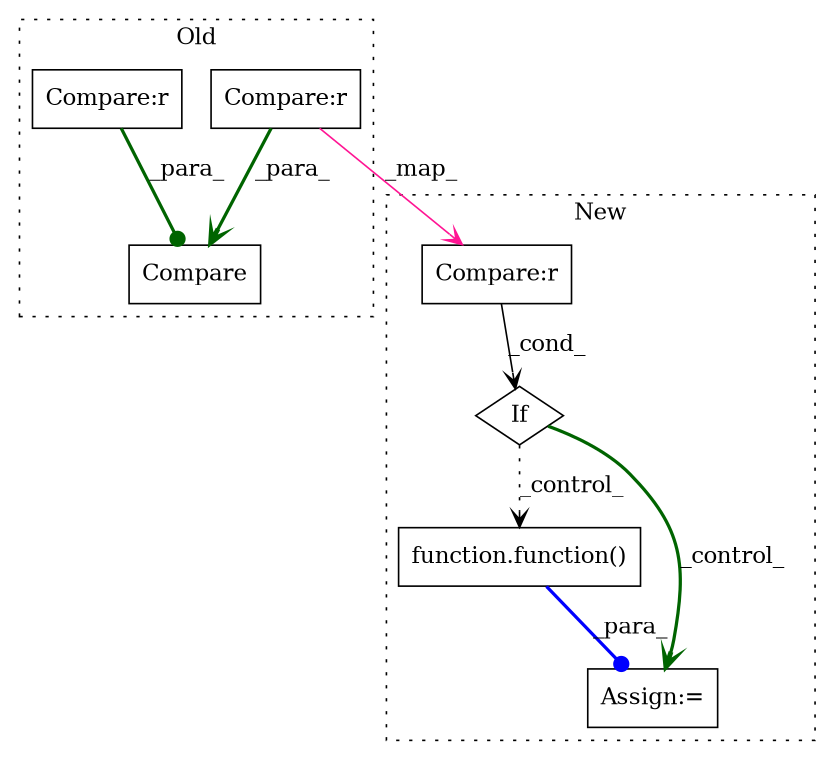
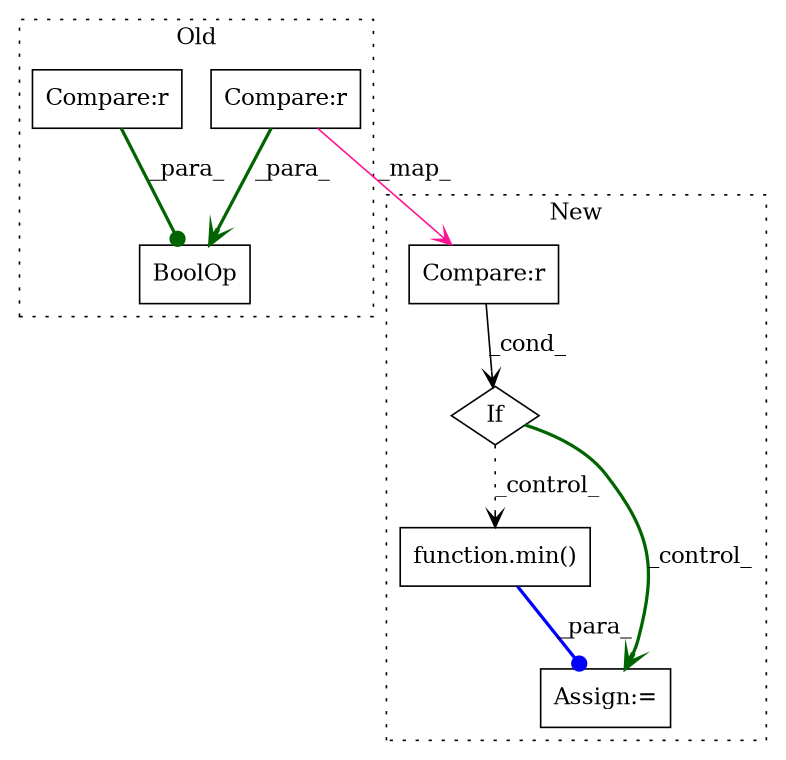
node "Compare": label "Compare" -> "BoolOp"
node "function.function()": label "function.function()" -> "function.min()"
